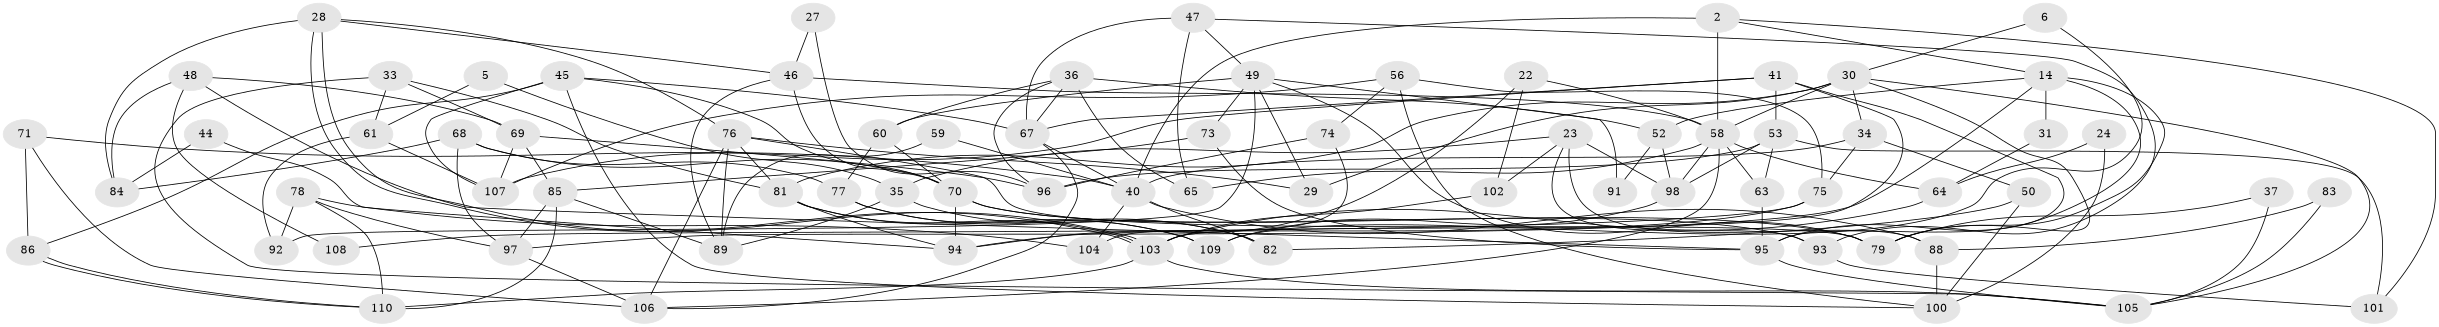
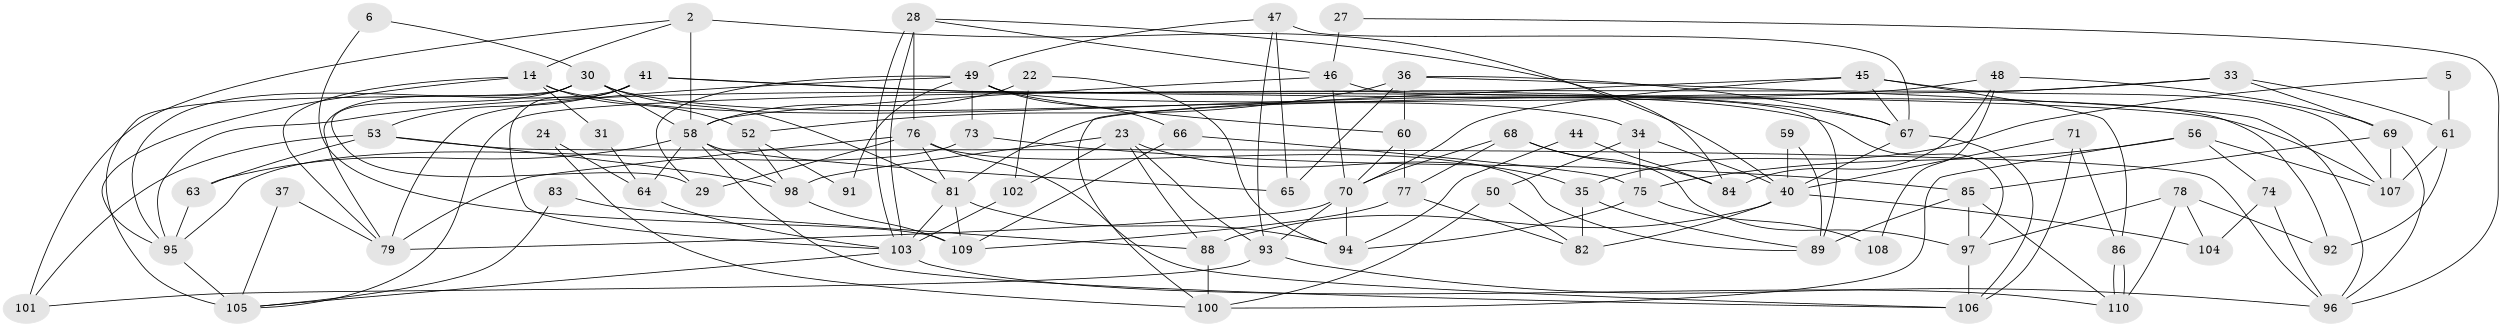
node "66": added
edge "93" -- "96": added
